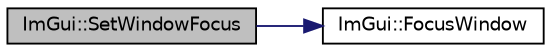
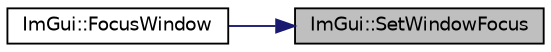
edge "ImGui::SetWindowFocus" -> "ImGui::FocusWindow": reversed
